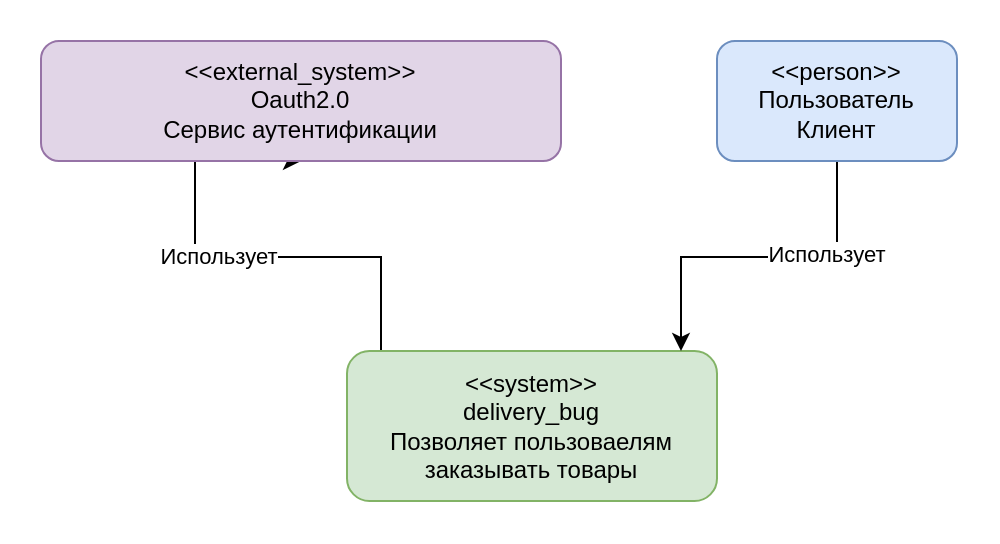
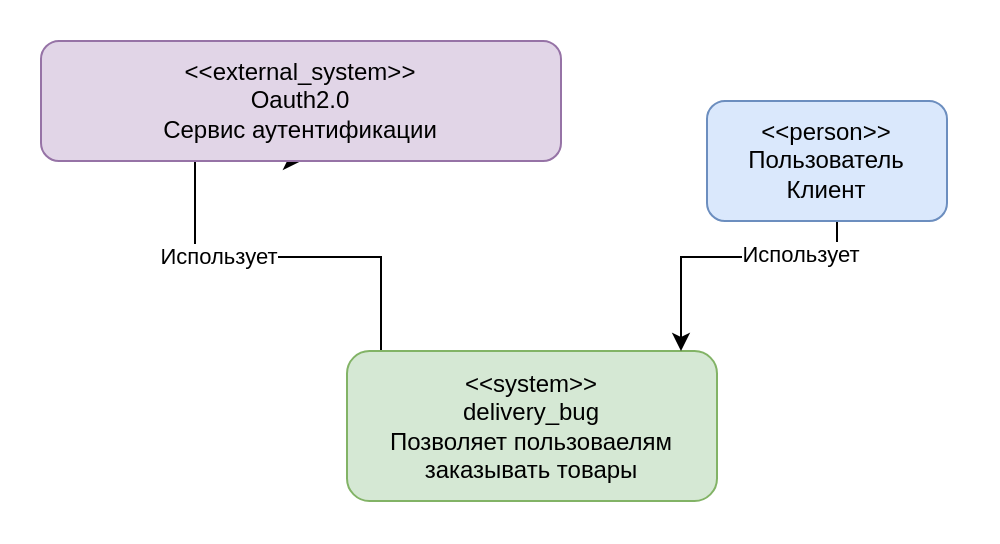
node "<<person>> Пользователь Клиент": moved (837, 101) -> (827, 161)
